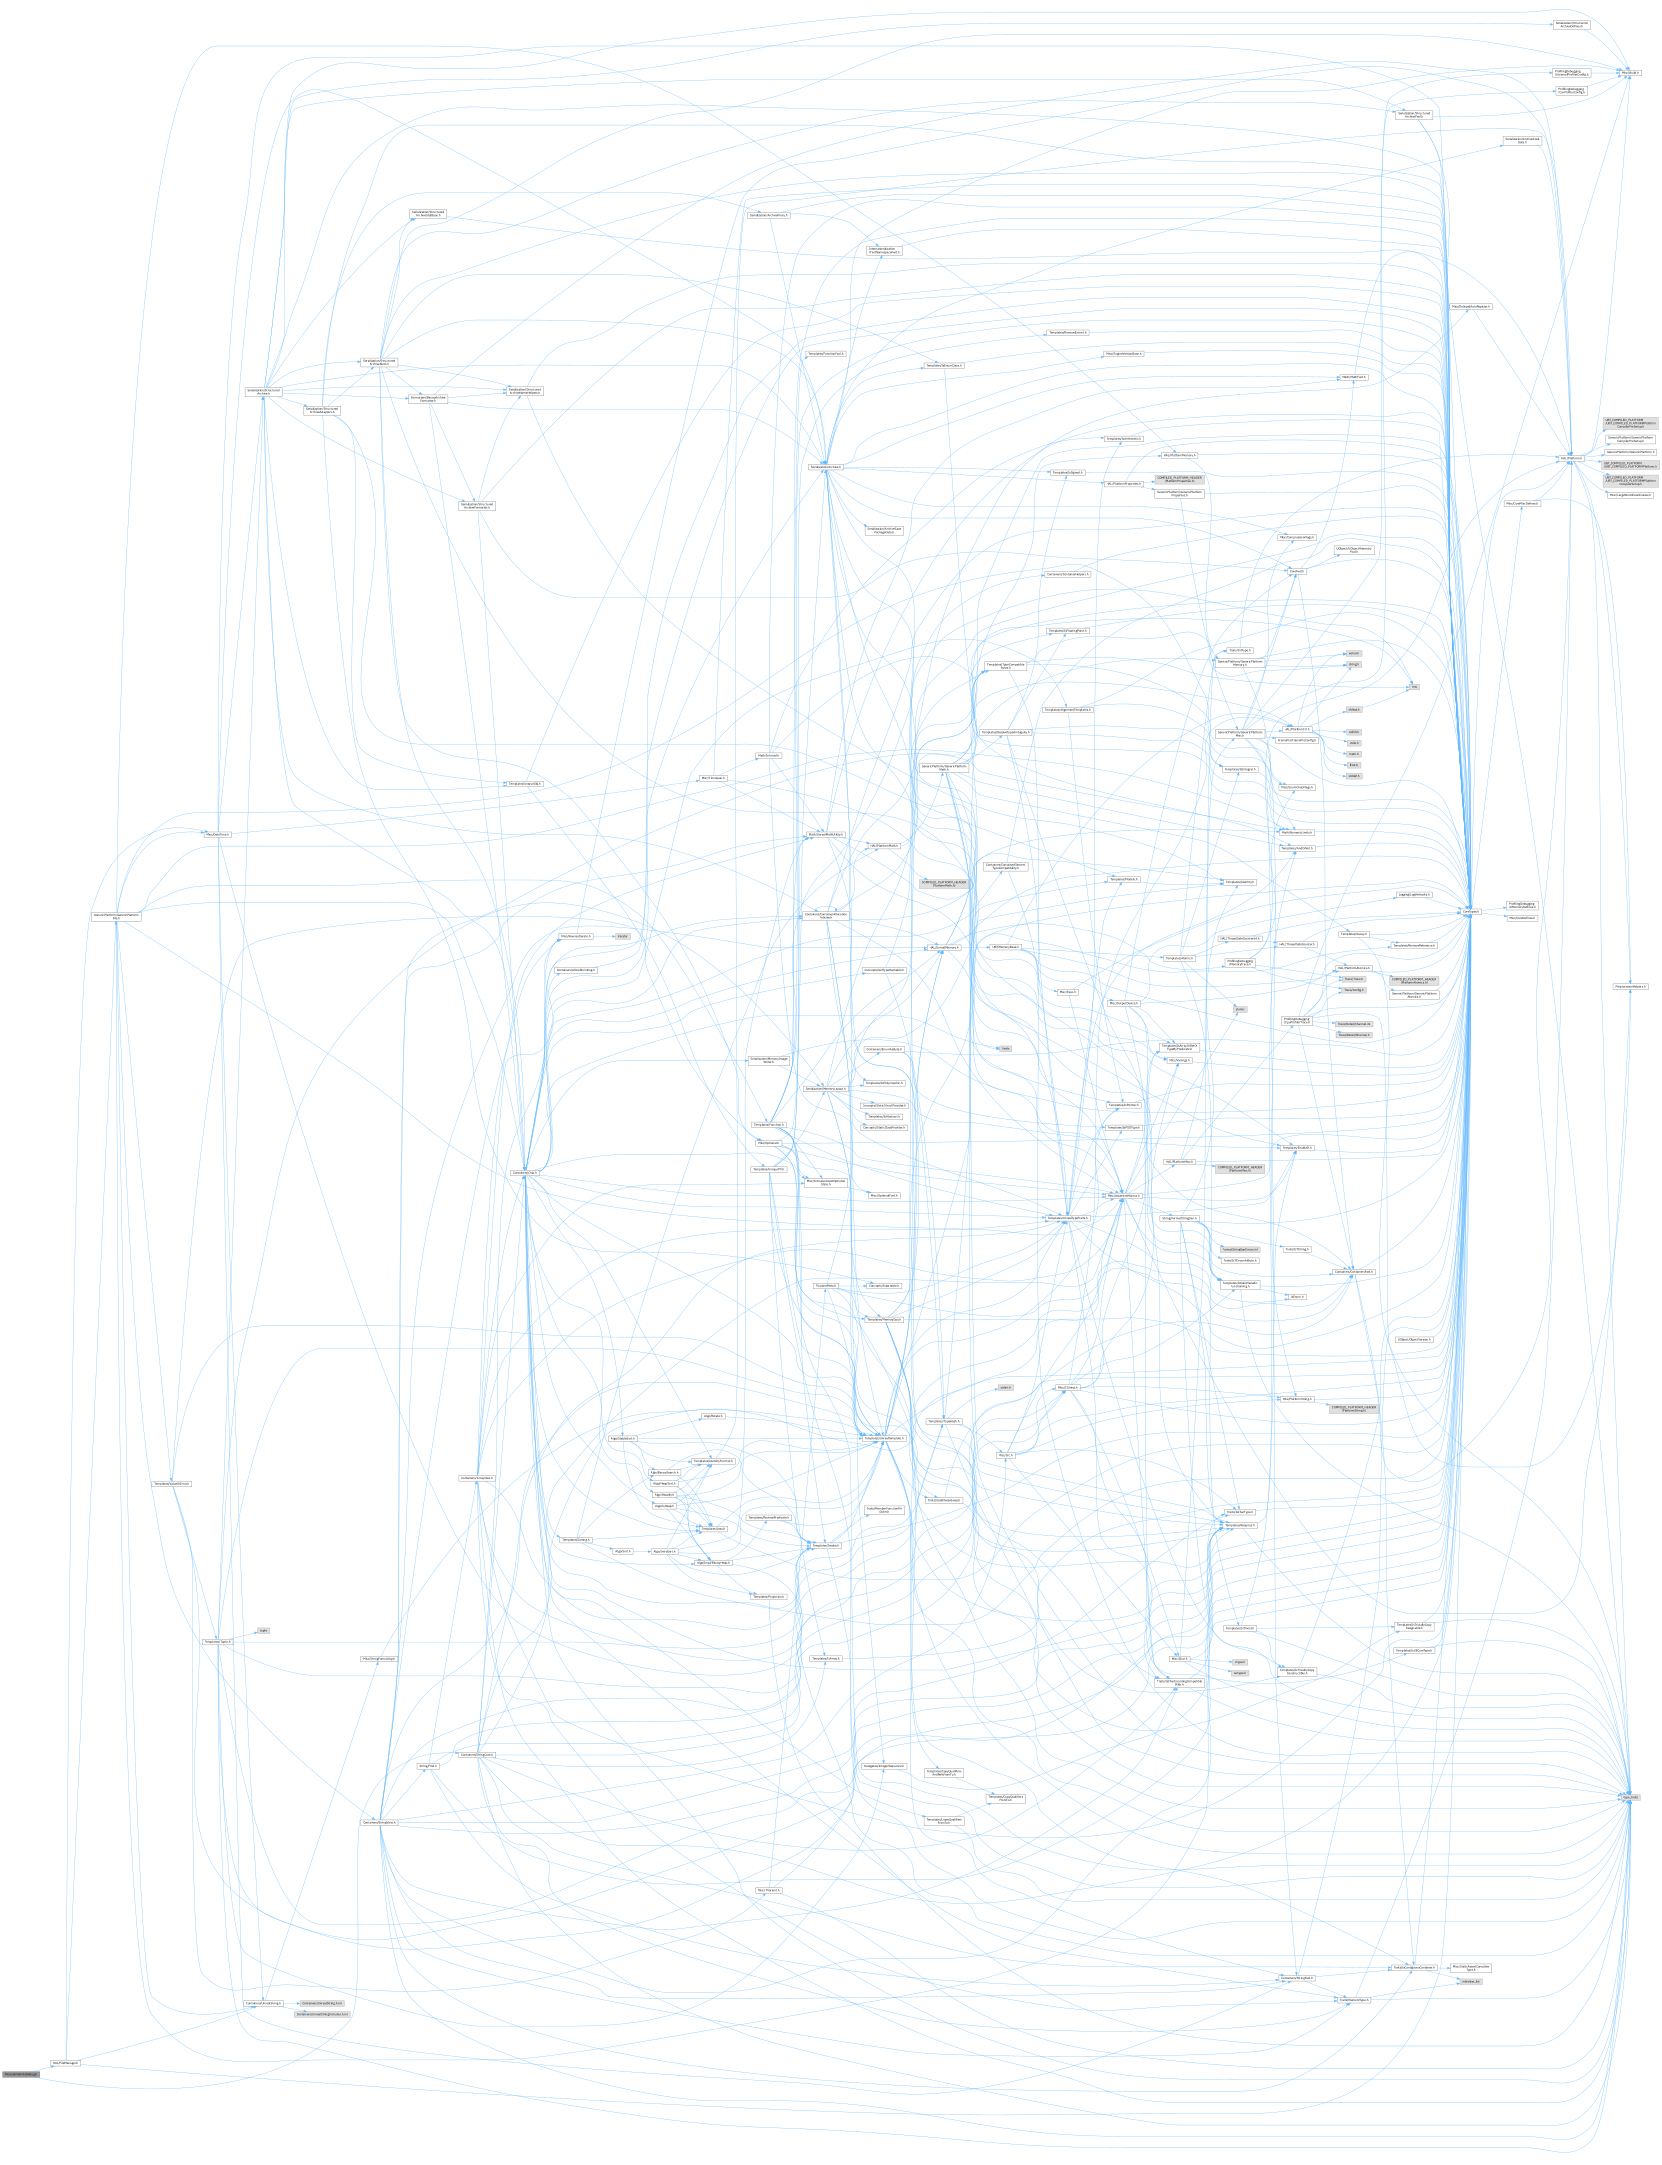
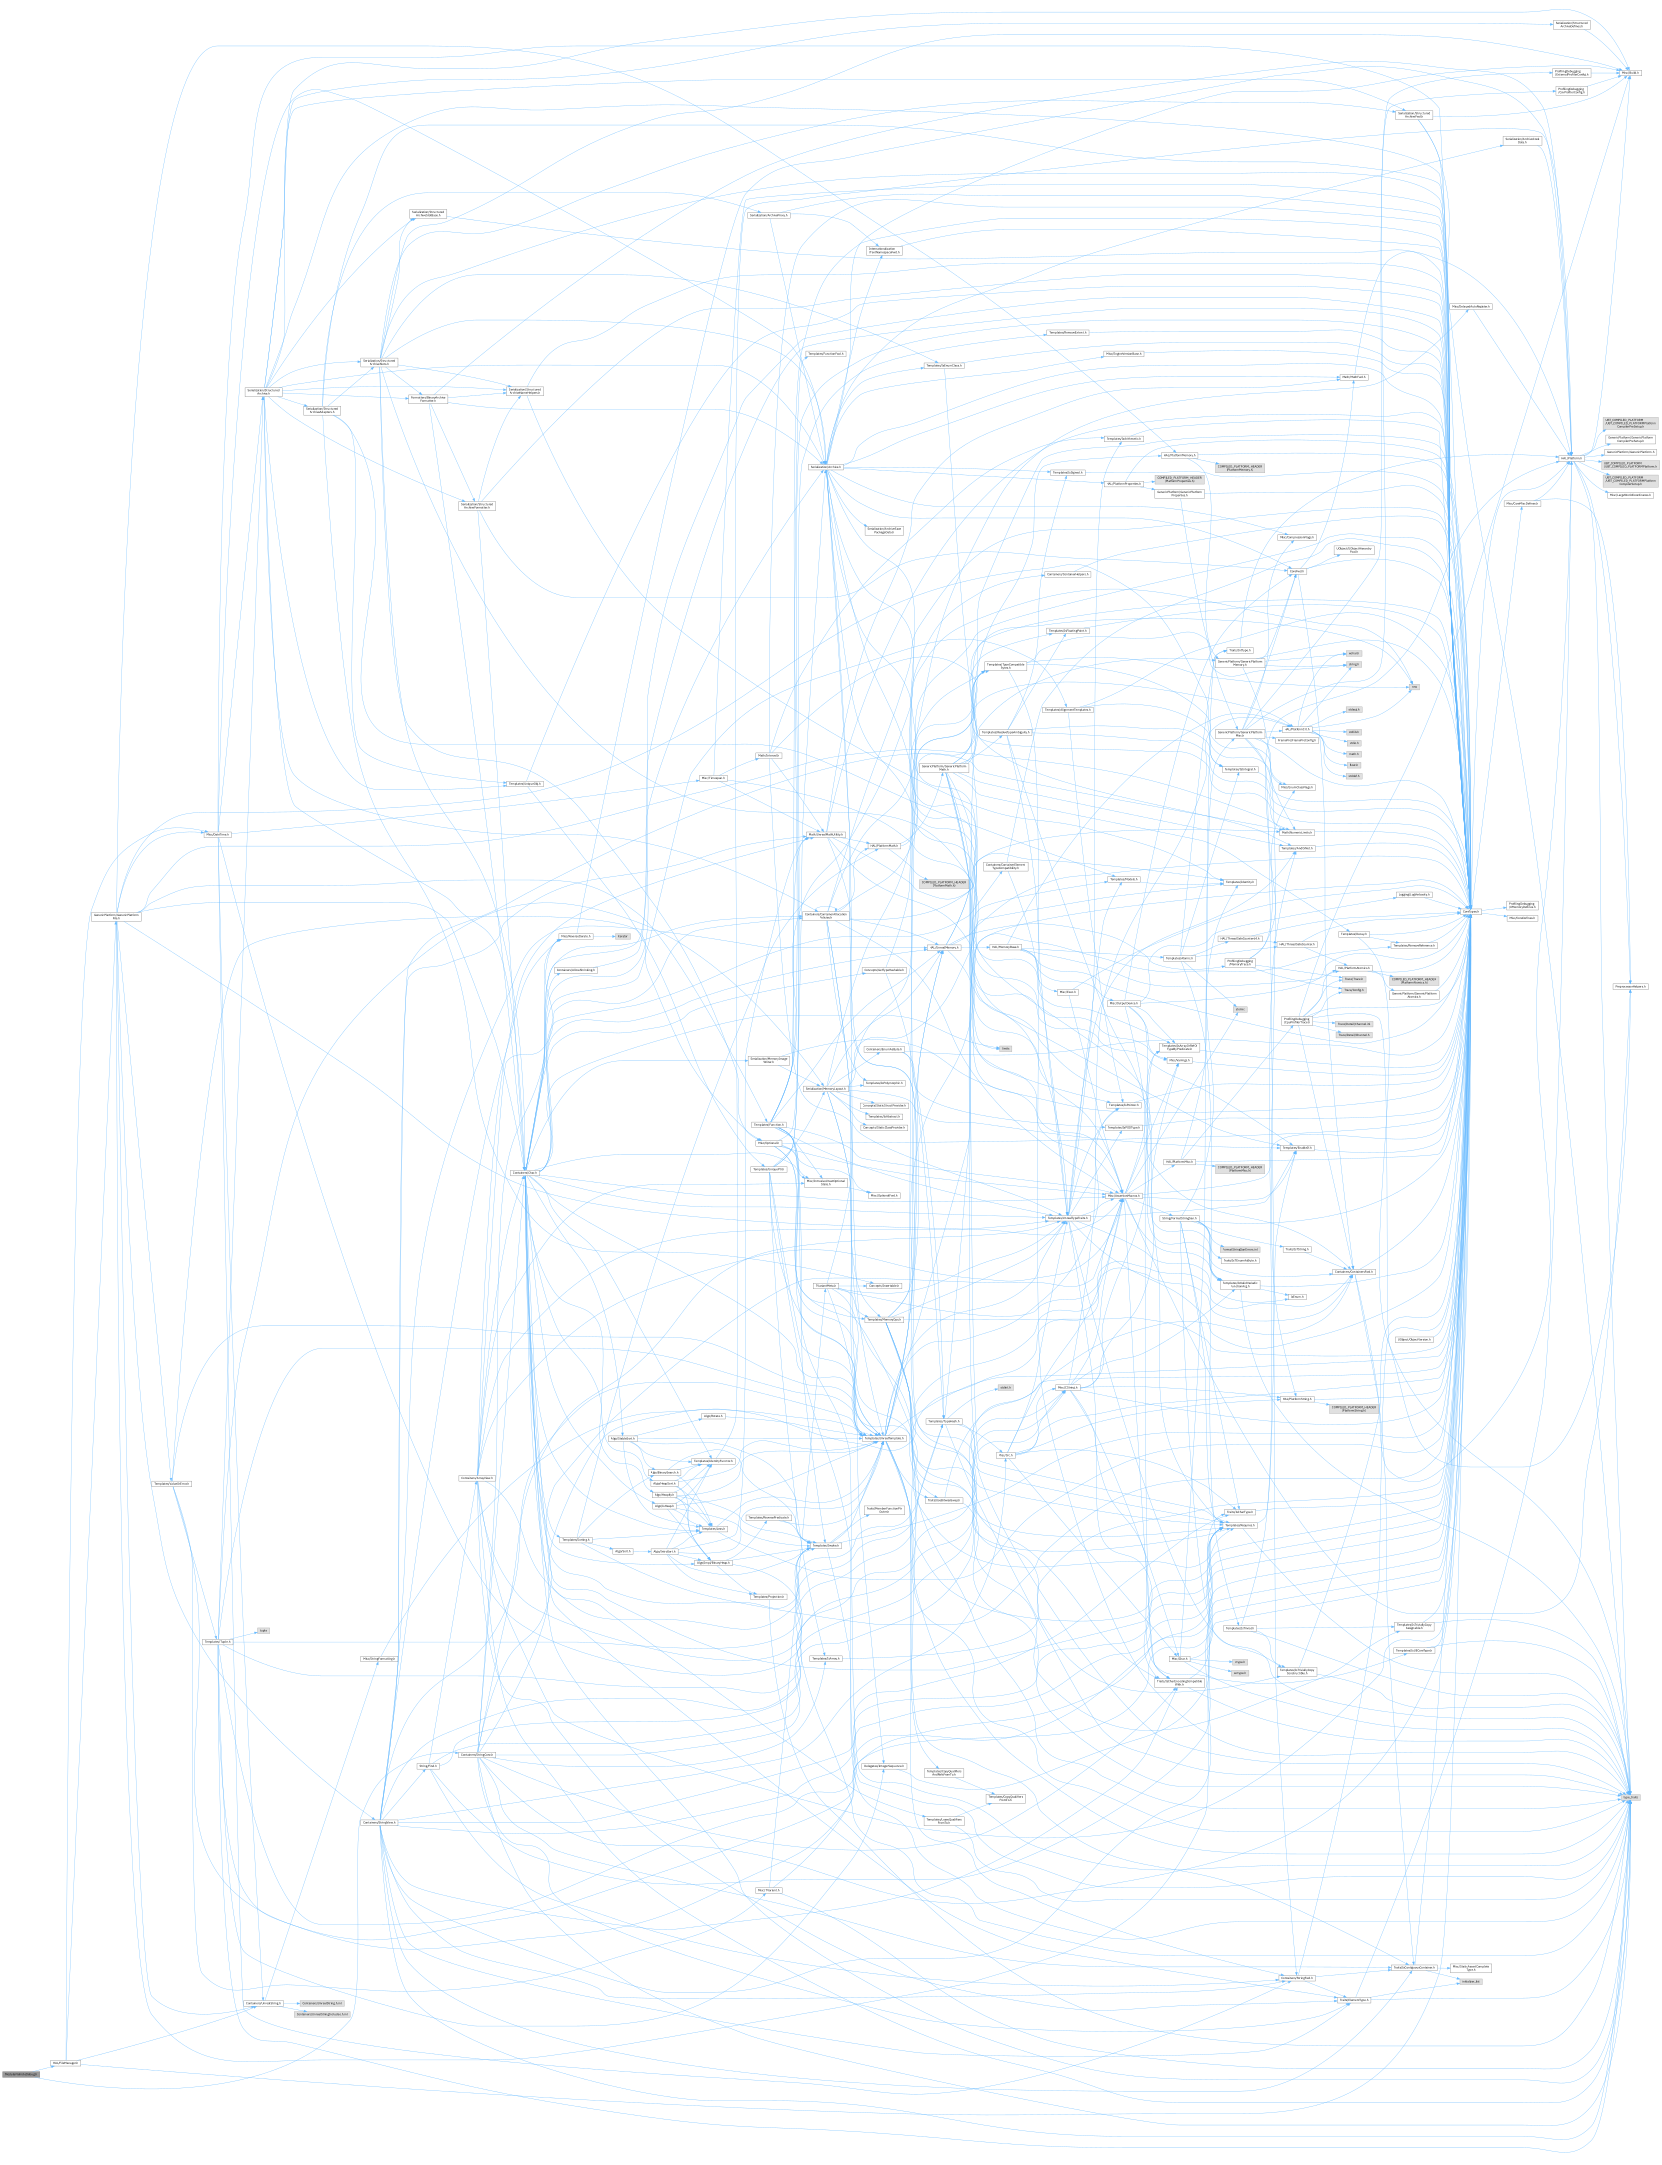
node "COMPILED_PLATFORM_HEADER (PlatformMemory.h)": added
edge "stdarg.h" -> "new": now "HAL/PlatformCrt.h" -> "new"
node "UBT/MemoryBase.h": label "UBT/MemoryBase.h" -> "HAL/MemoryBase.h"
